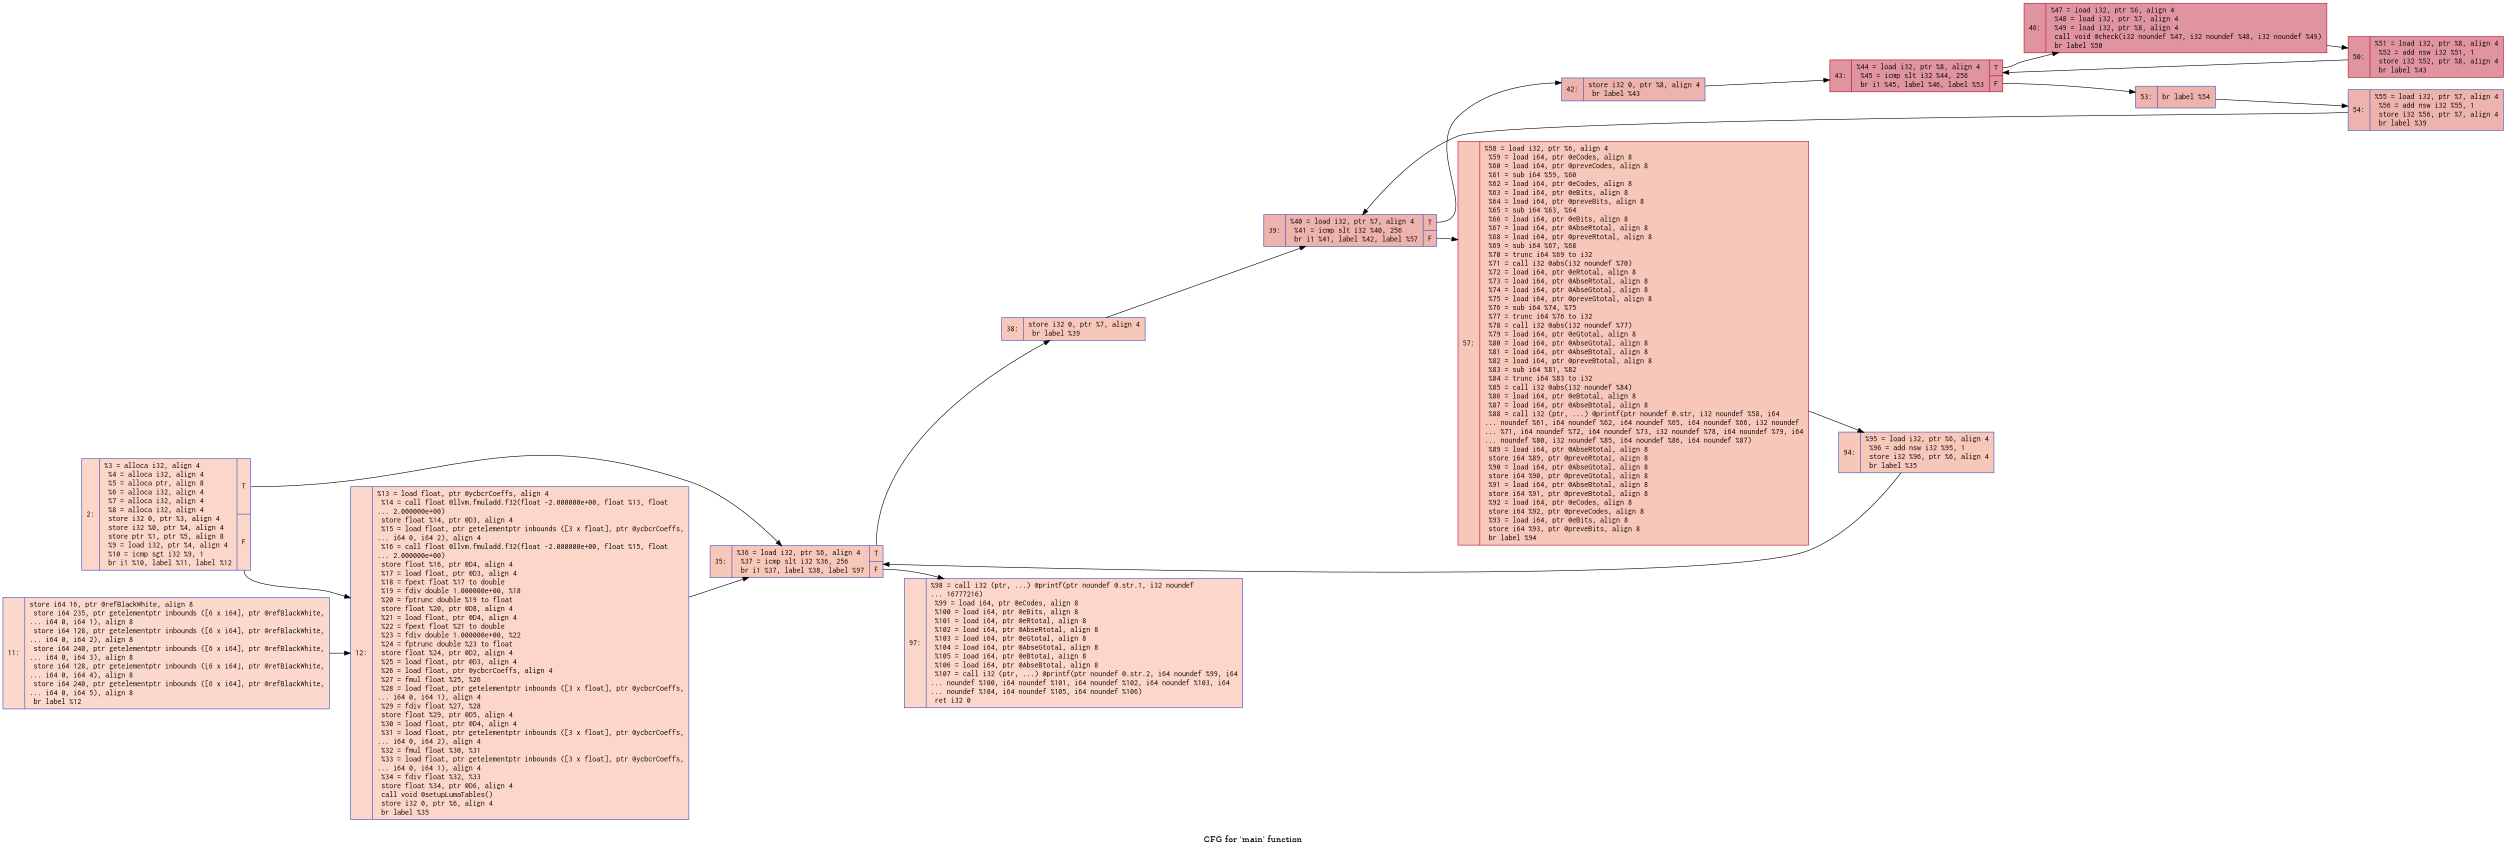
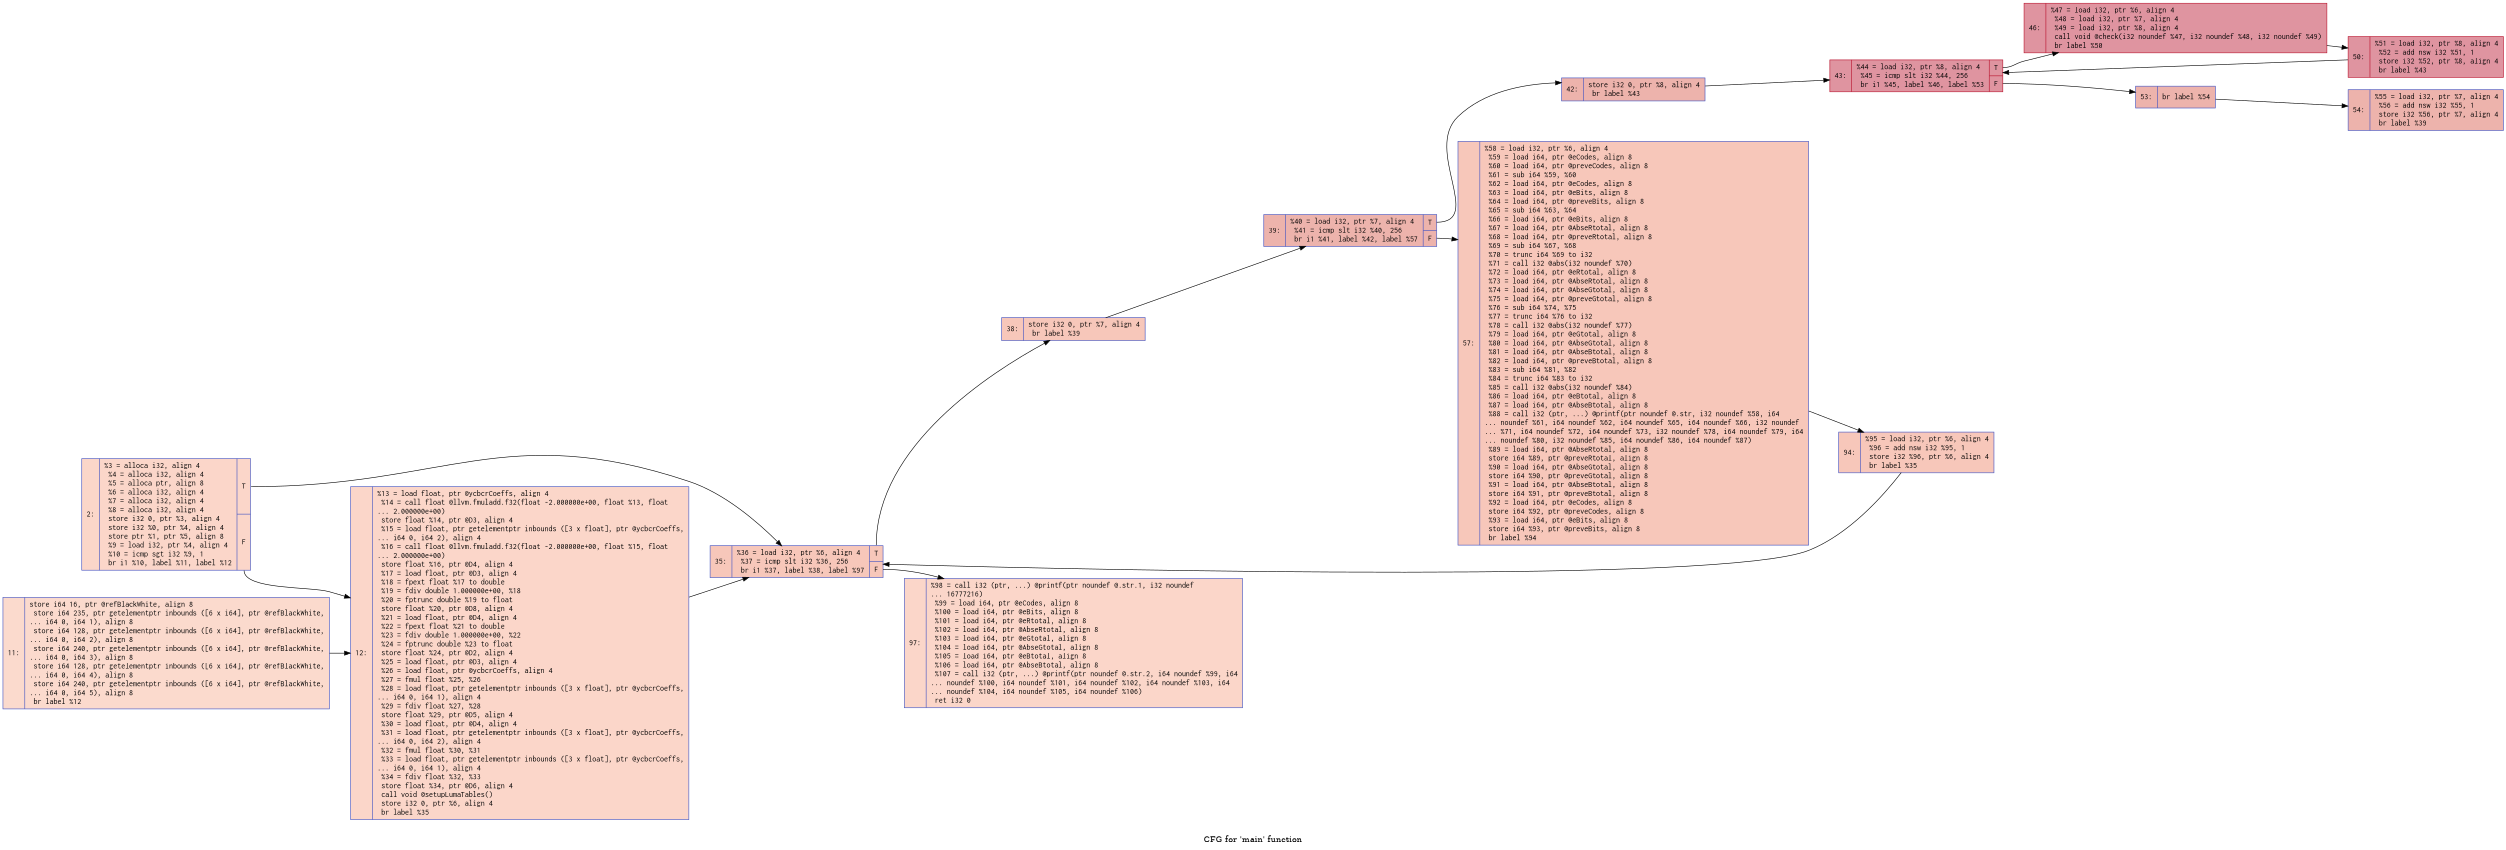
edge "54:" -> "39:": removed
node "57:": color #b70d28ff -> #3d50c3ff
